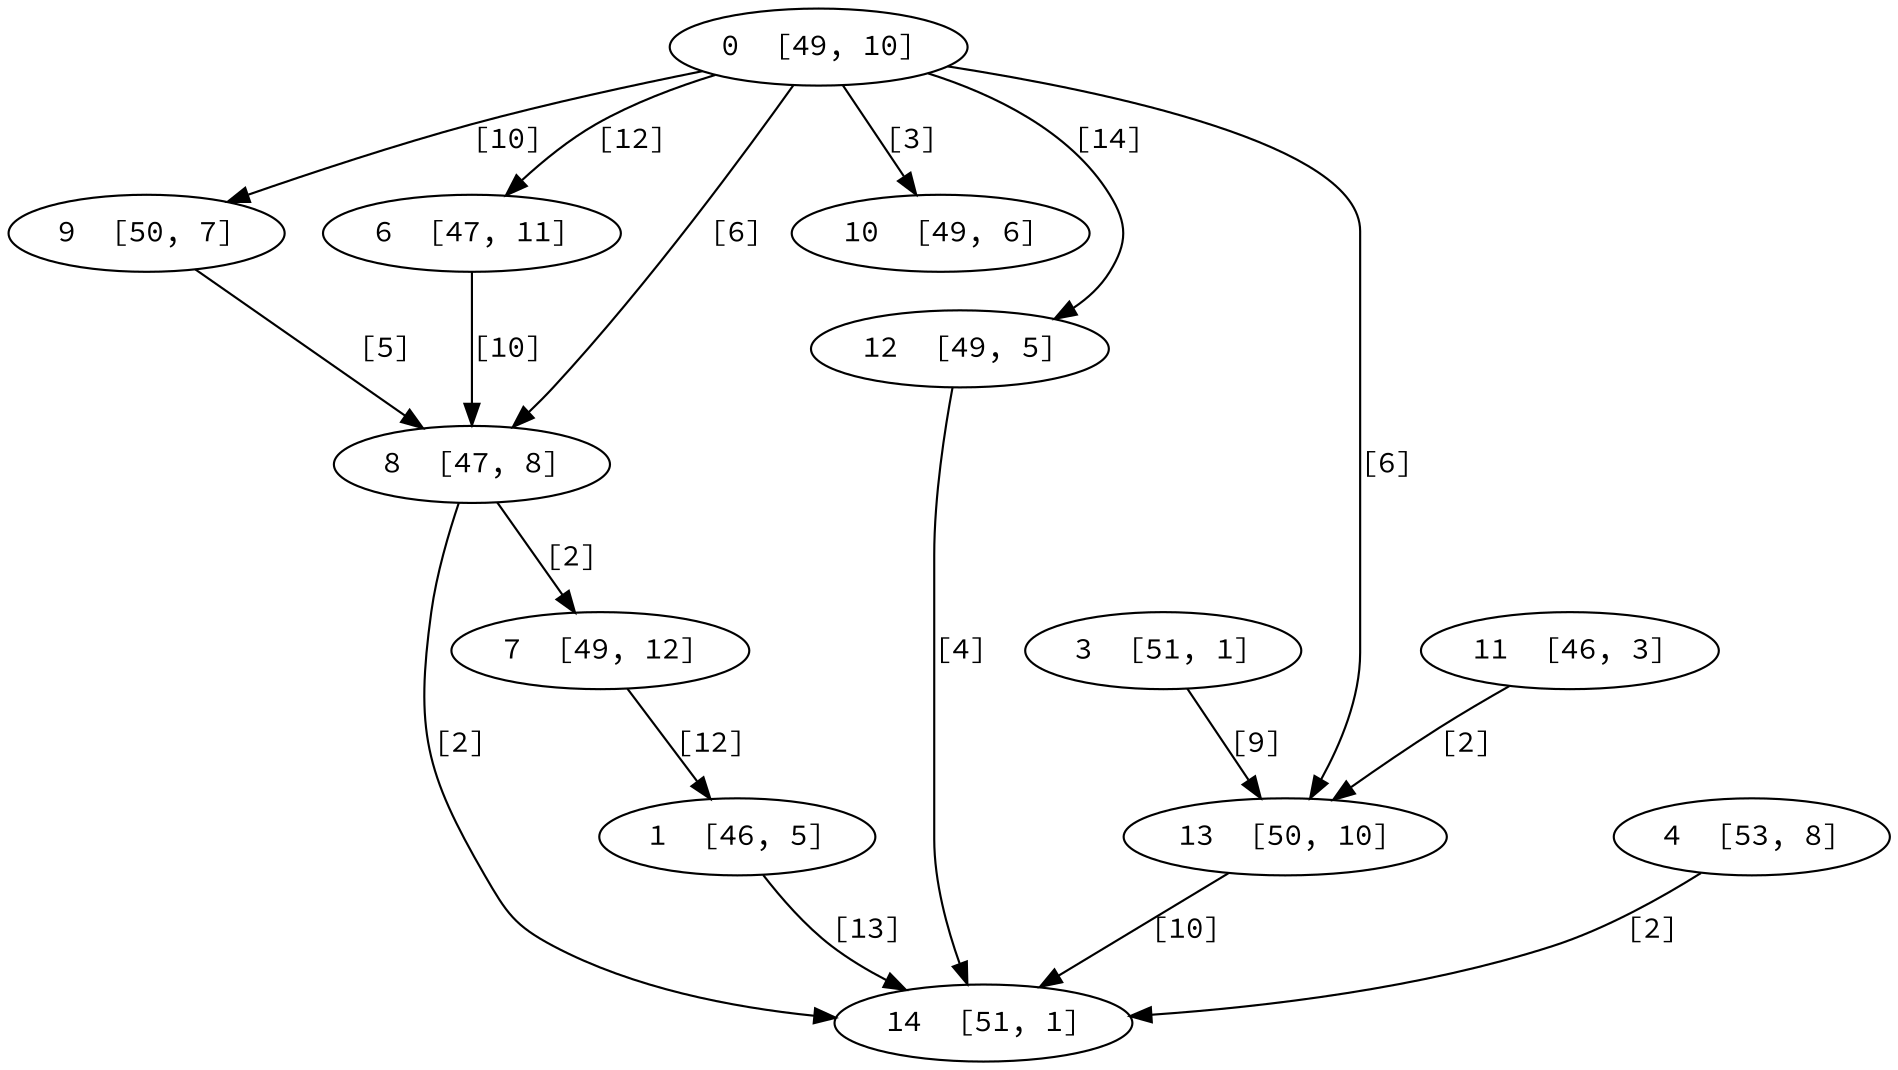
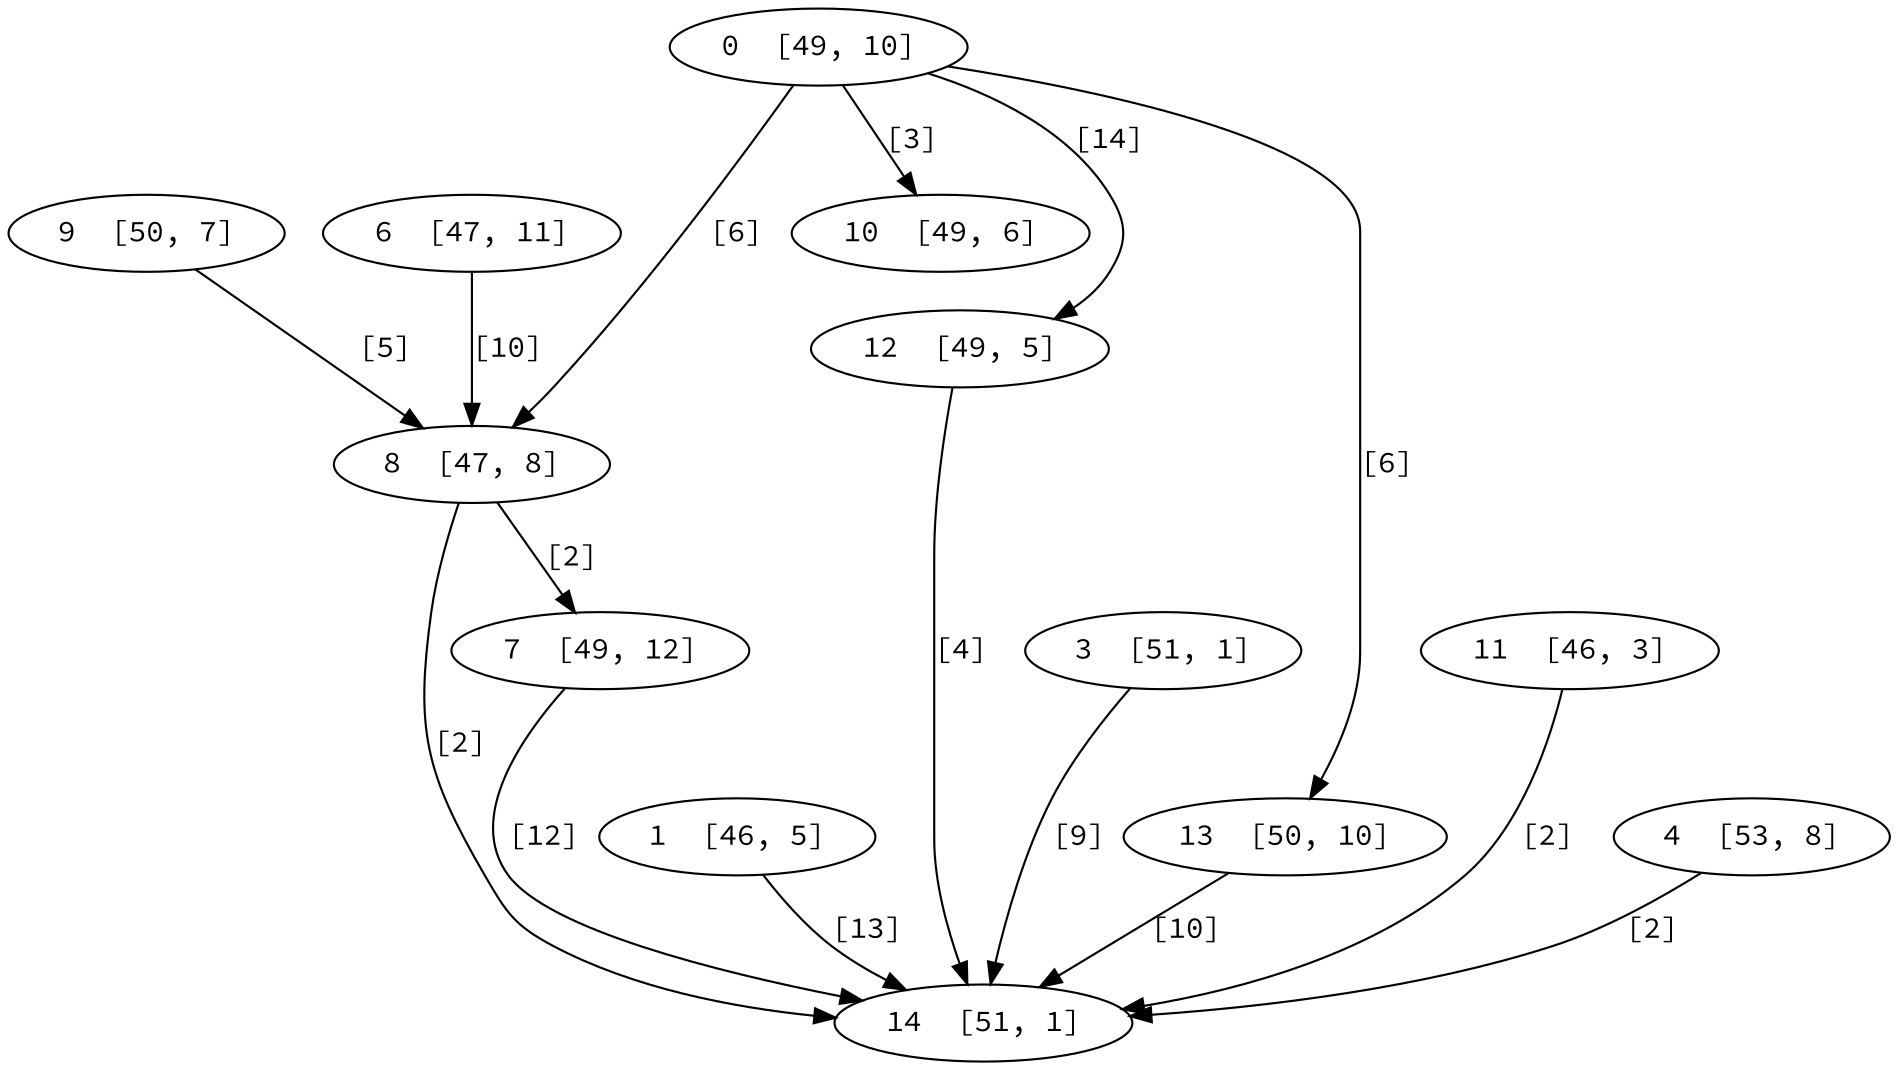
edge "0  [49, 10]" -> "6  [47, 11]": removed, label "[12]"
edge "0  [49, 10]" -> "9  [50, 7]": removed, label "[10]"
edge "3  [51, 1]" -> "13  [50, 10]": now "3  [51, 1]" -> "14  [51, 1]"
edge "11  [46, 3]" -> "13  [50, 10]": now "11  [46, 3]" -> "14  [51, 1]"
edge "7  [49, 12]" -> "1  [46, 5]": now "7  [49, 12]" -> "14  [51, 1]"
